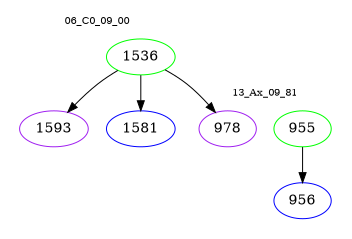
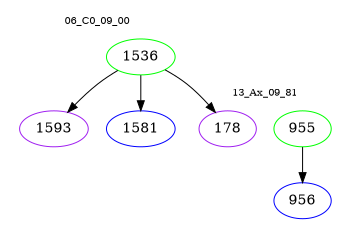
node "978": label "978" -> "178"
